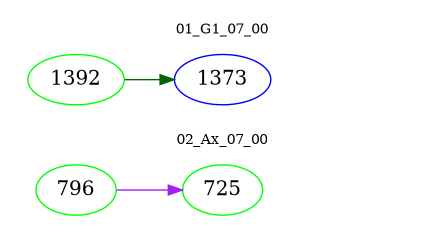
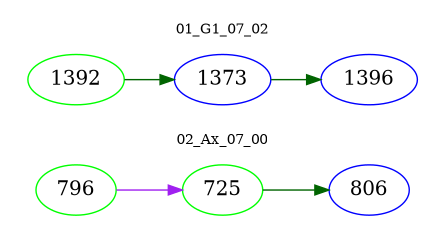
cluster "01_G1_07_00": label "01_G1_07_00" -> "01_G1_07_02"
node "1396": added
node "806": added
